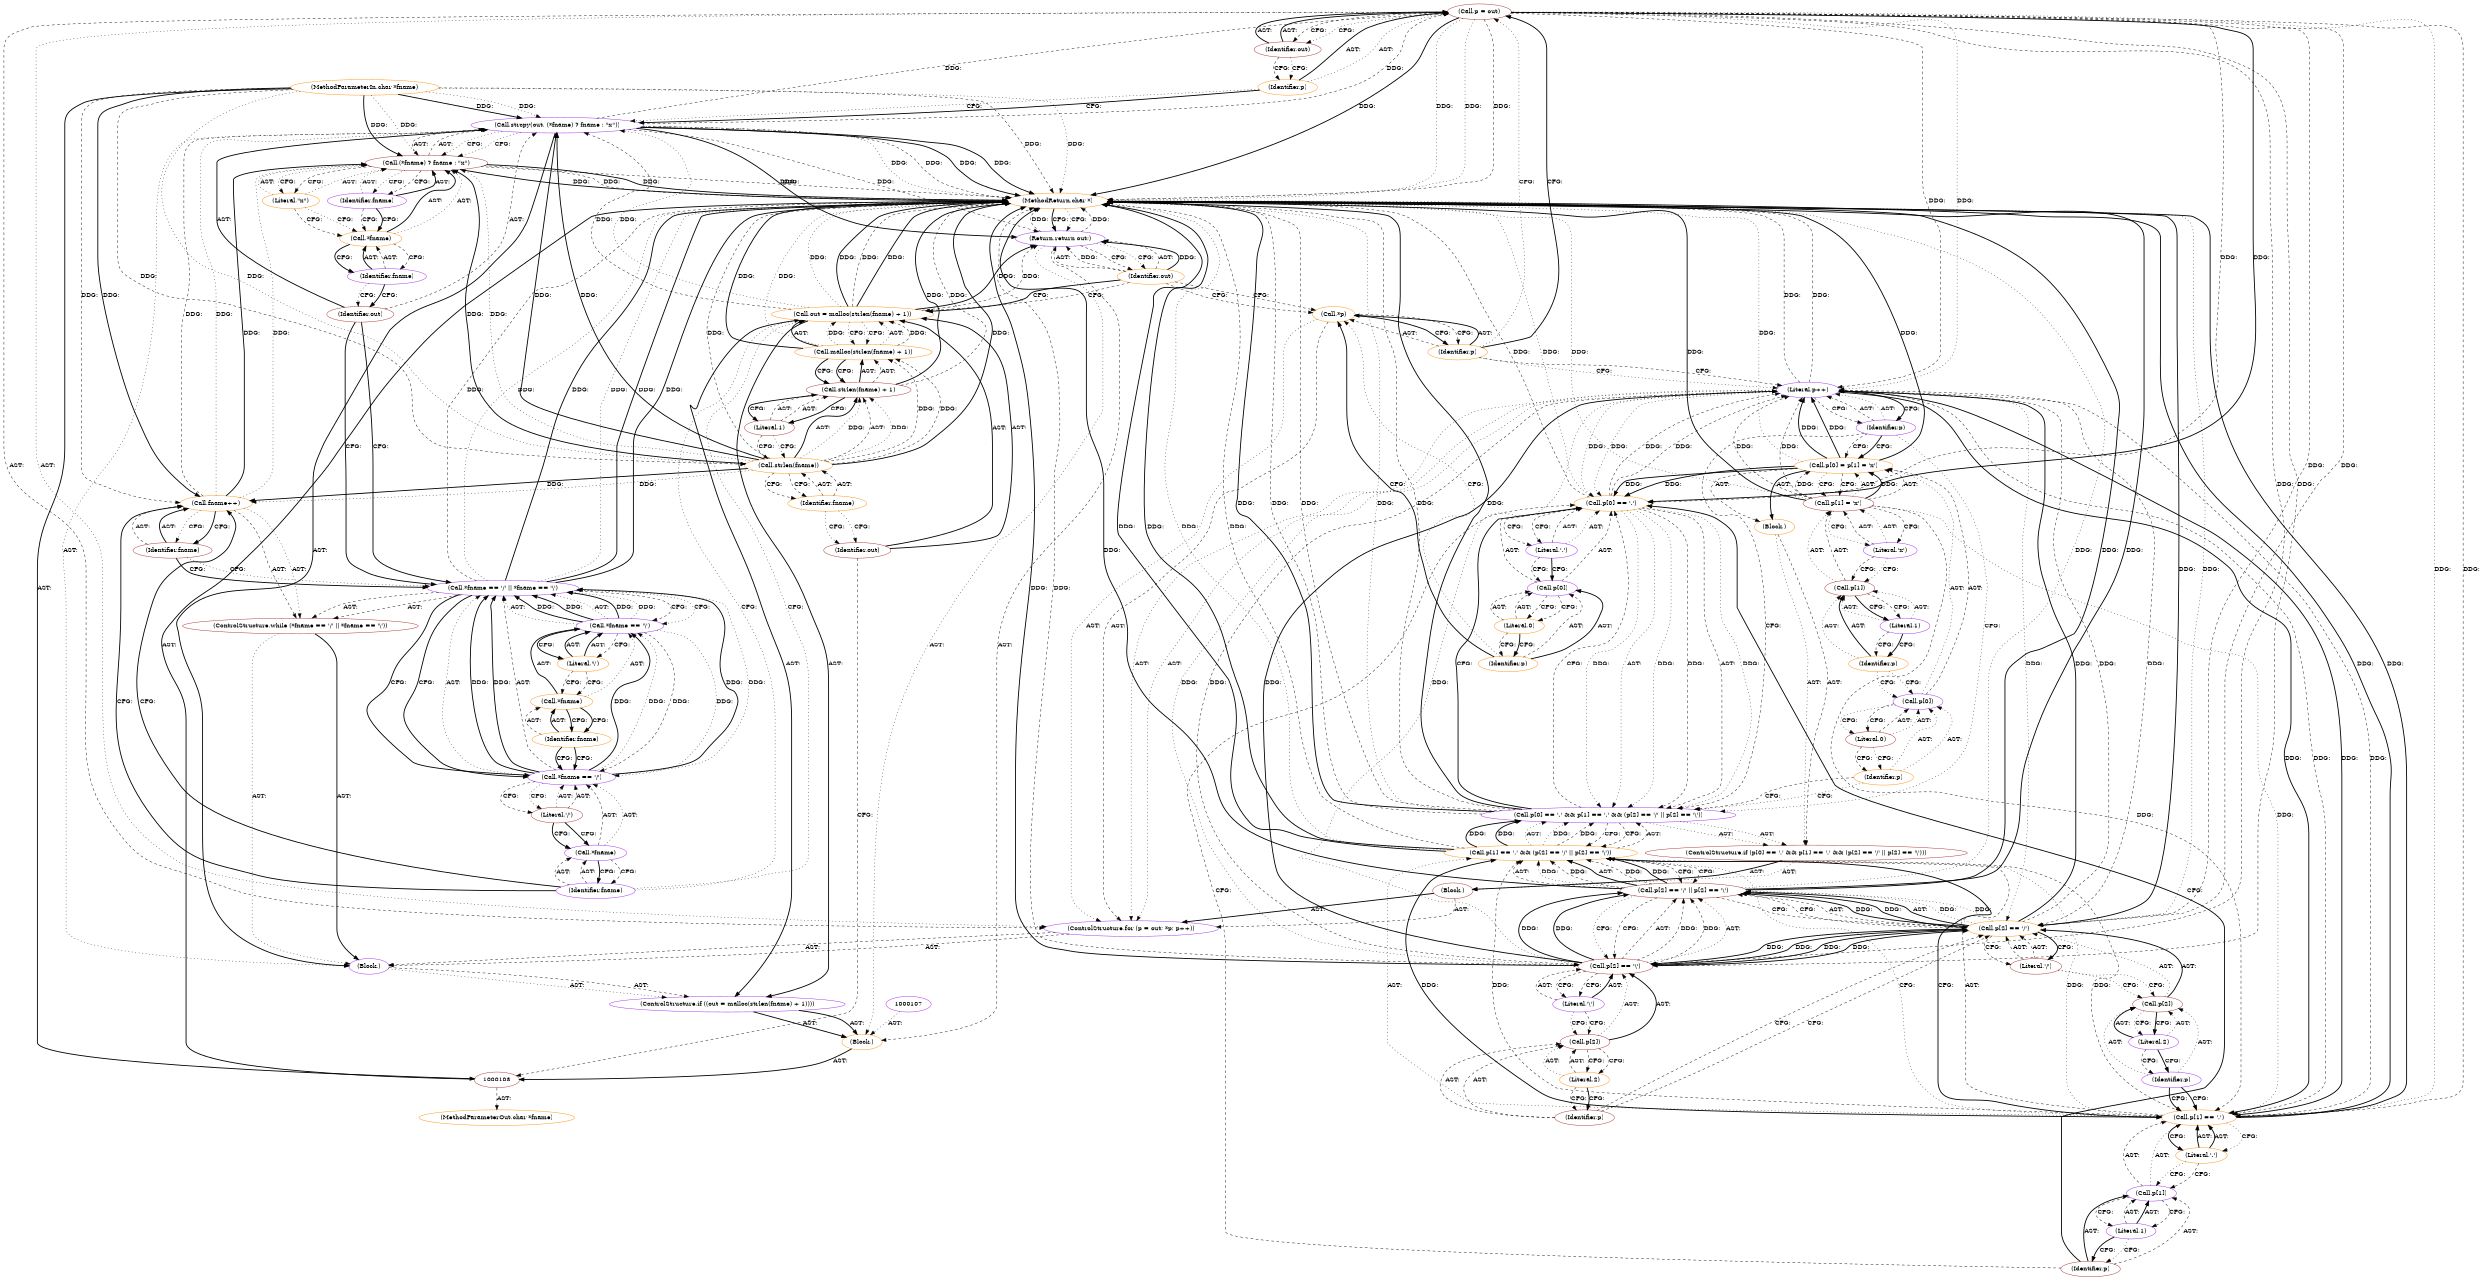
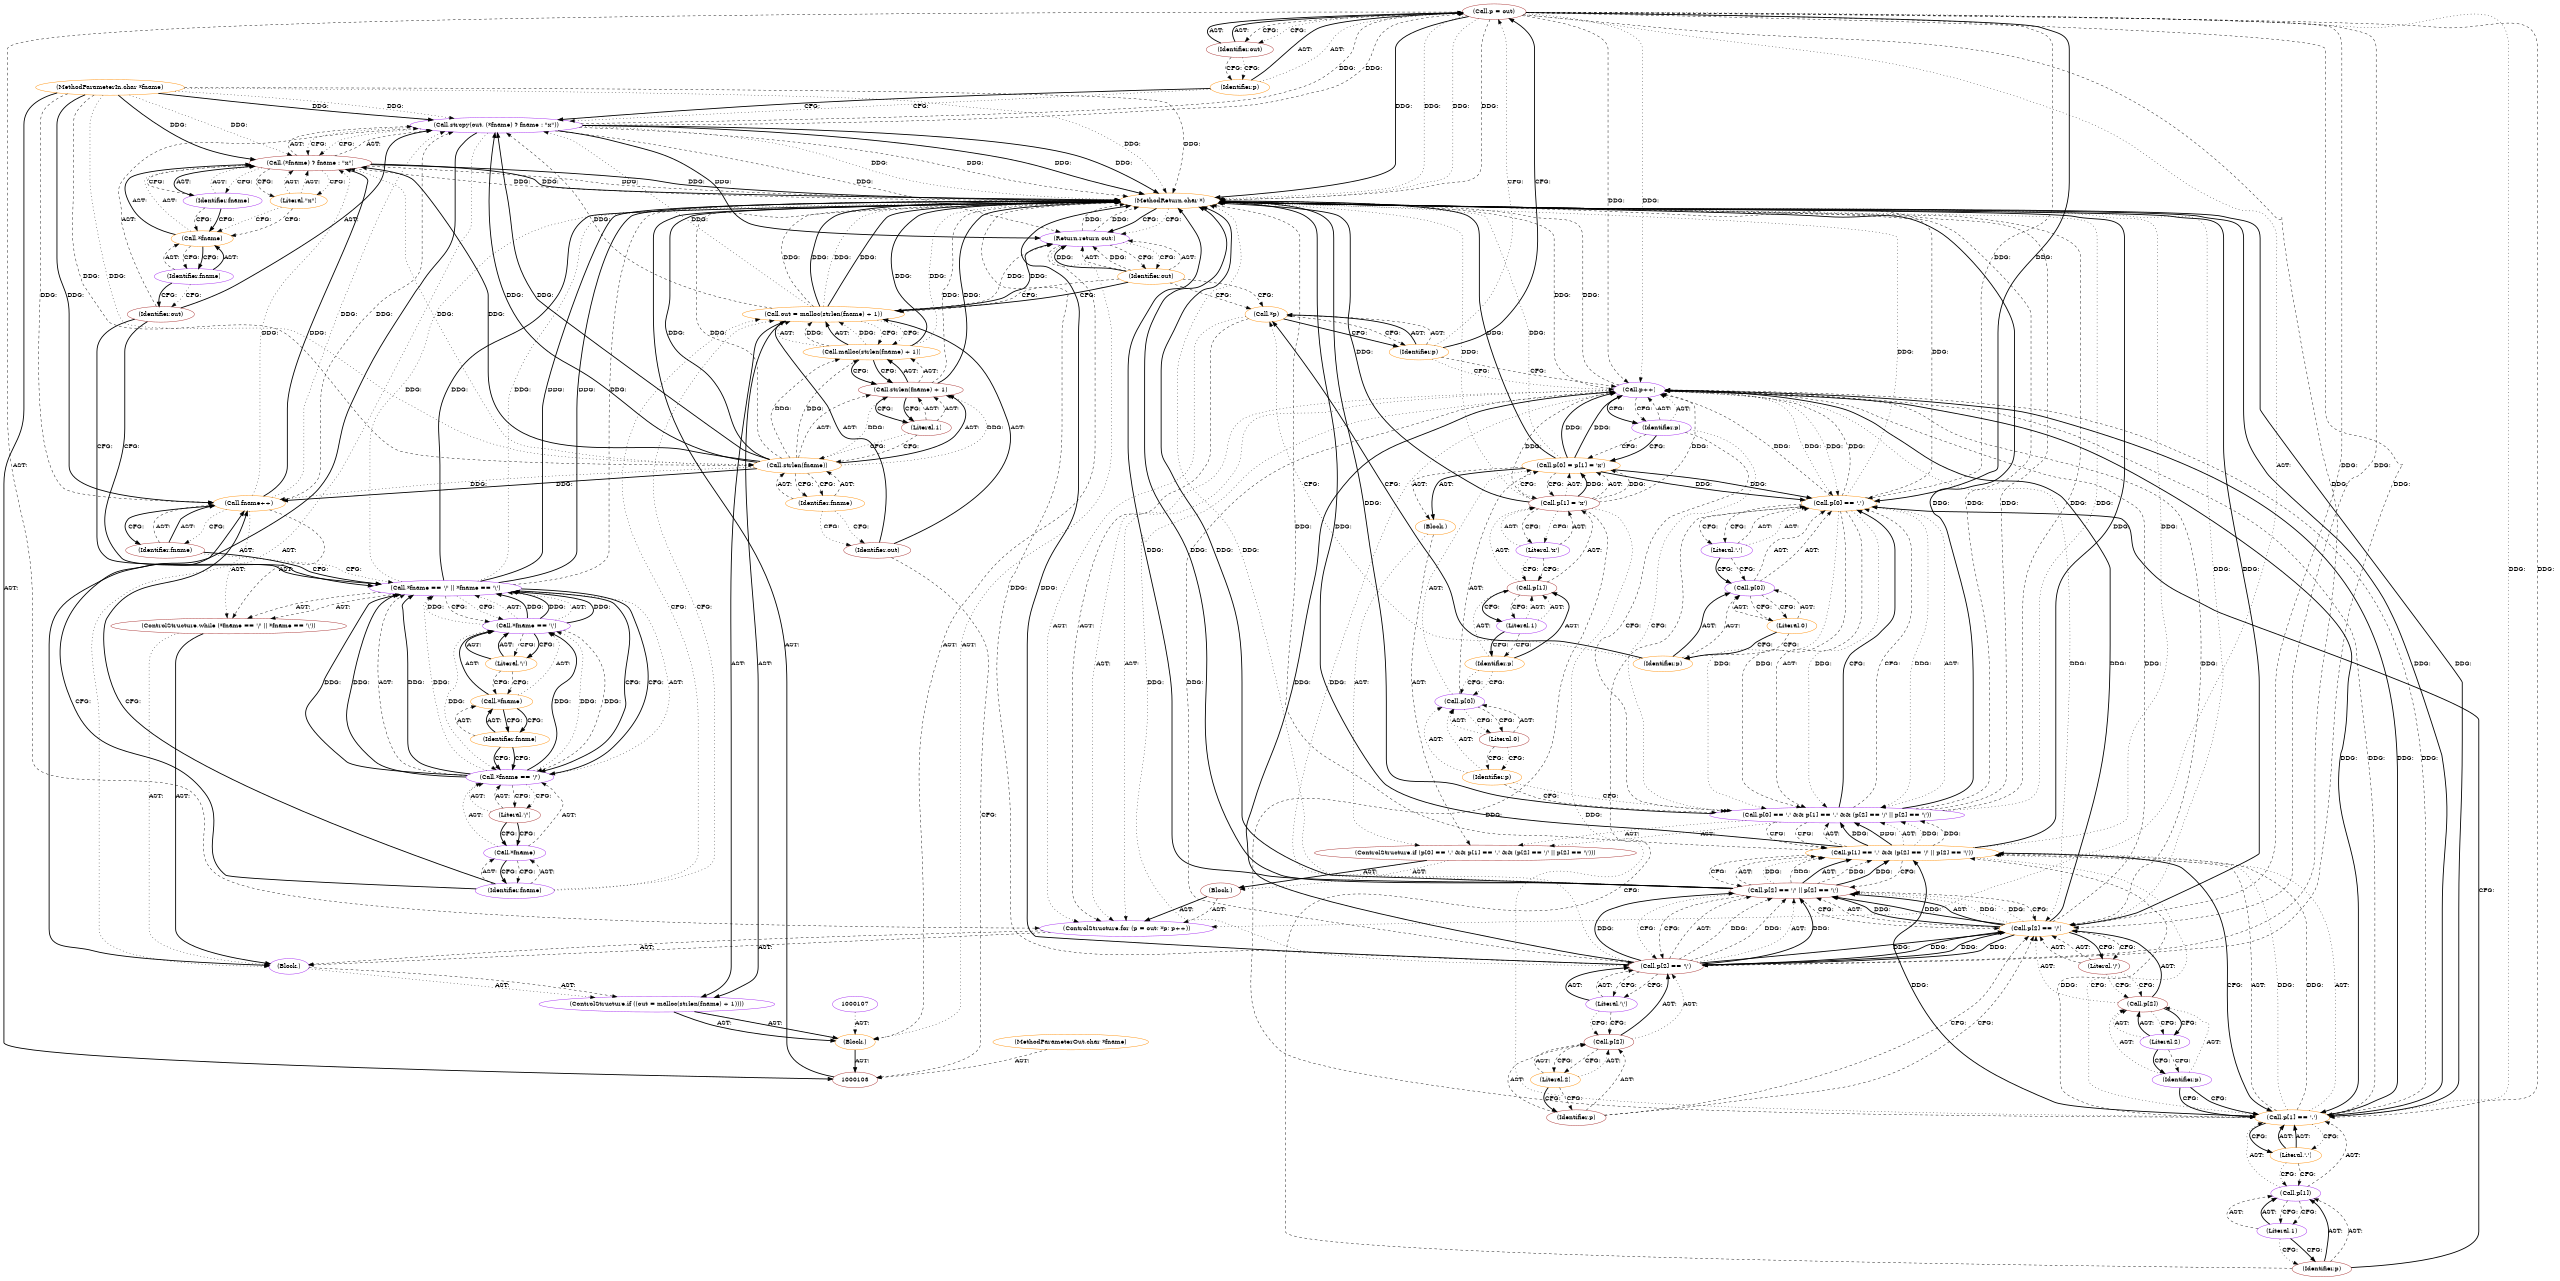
node "(Literal,p++)": label "(Literal,p++)" -> "(Call,p++)"
edge "1000103" -> "(MethodParameterOut,char *fname)": reversed
